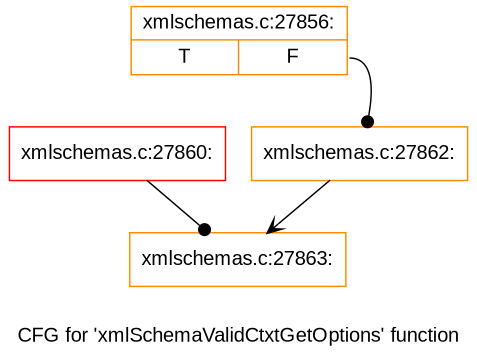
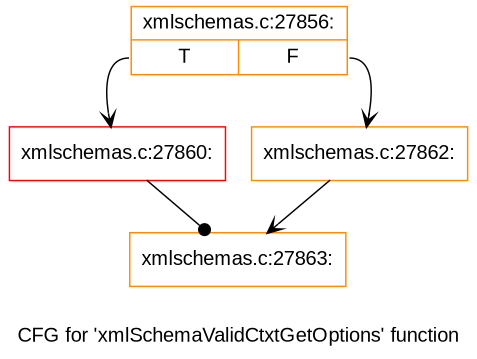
edge "xmlschemas.c:27856:" -> "xmlschemas.c:27860:": added
edge "xmlschemas.c:27856:" -> "xmlschemas.c:27862:": arrowhead dot -> vee
